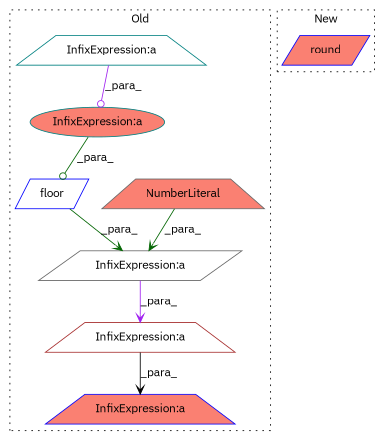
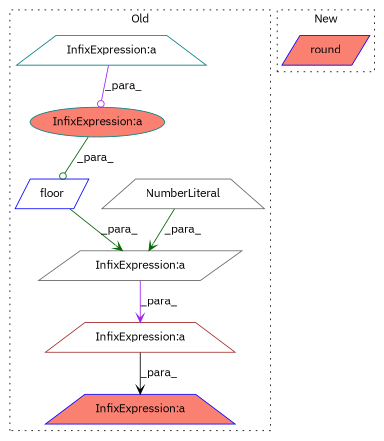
node "NumberLiteral": fillcolor salmon -> white
